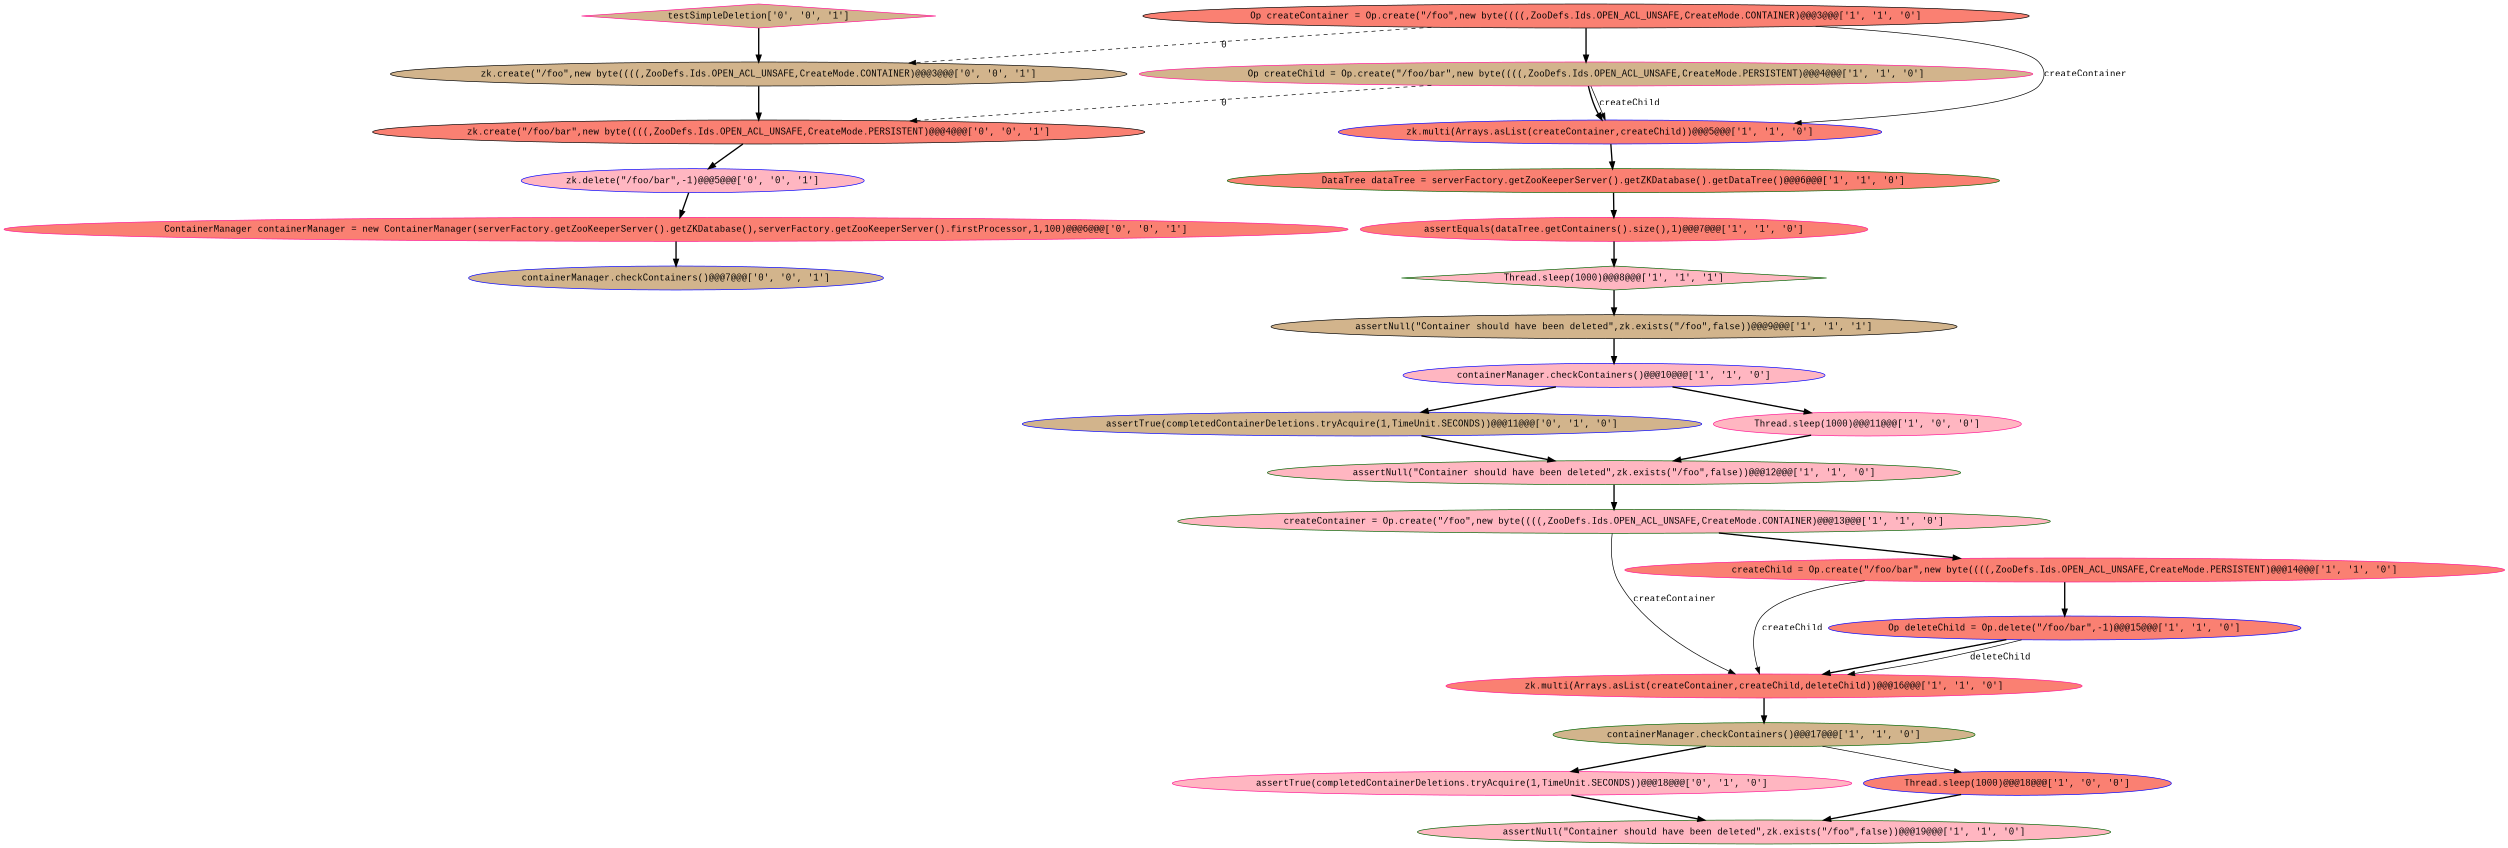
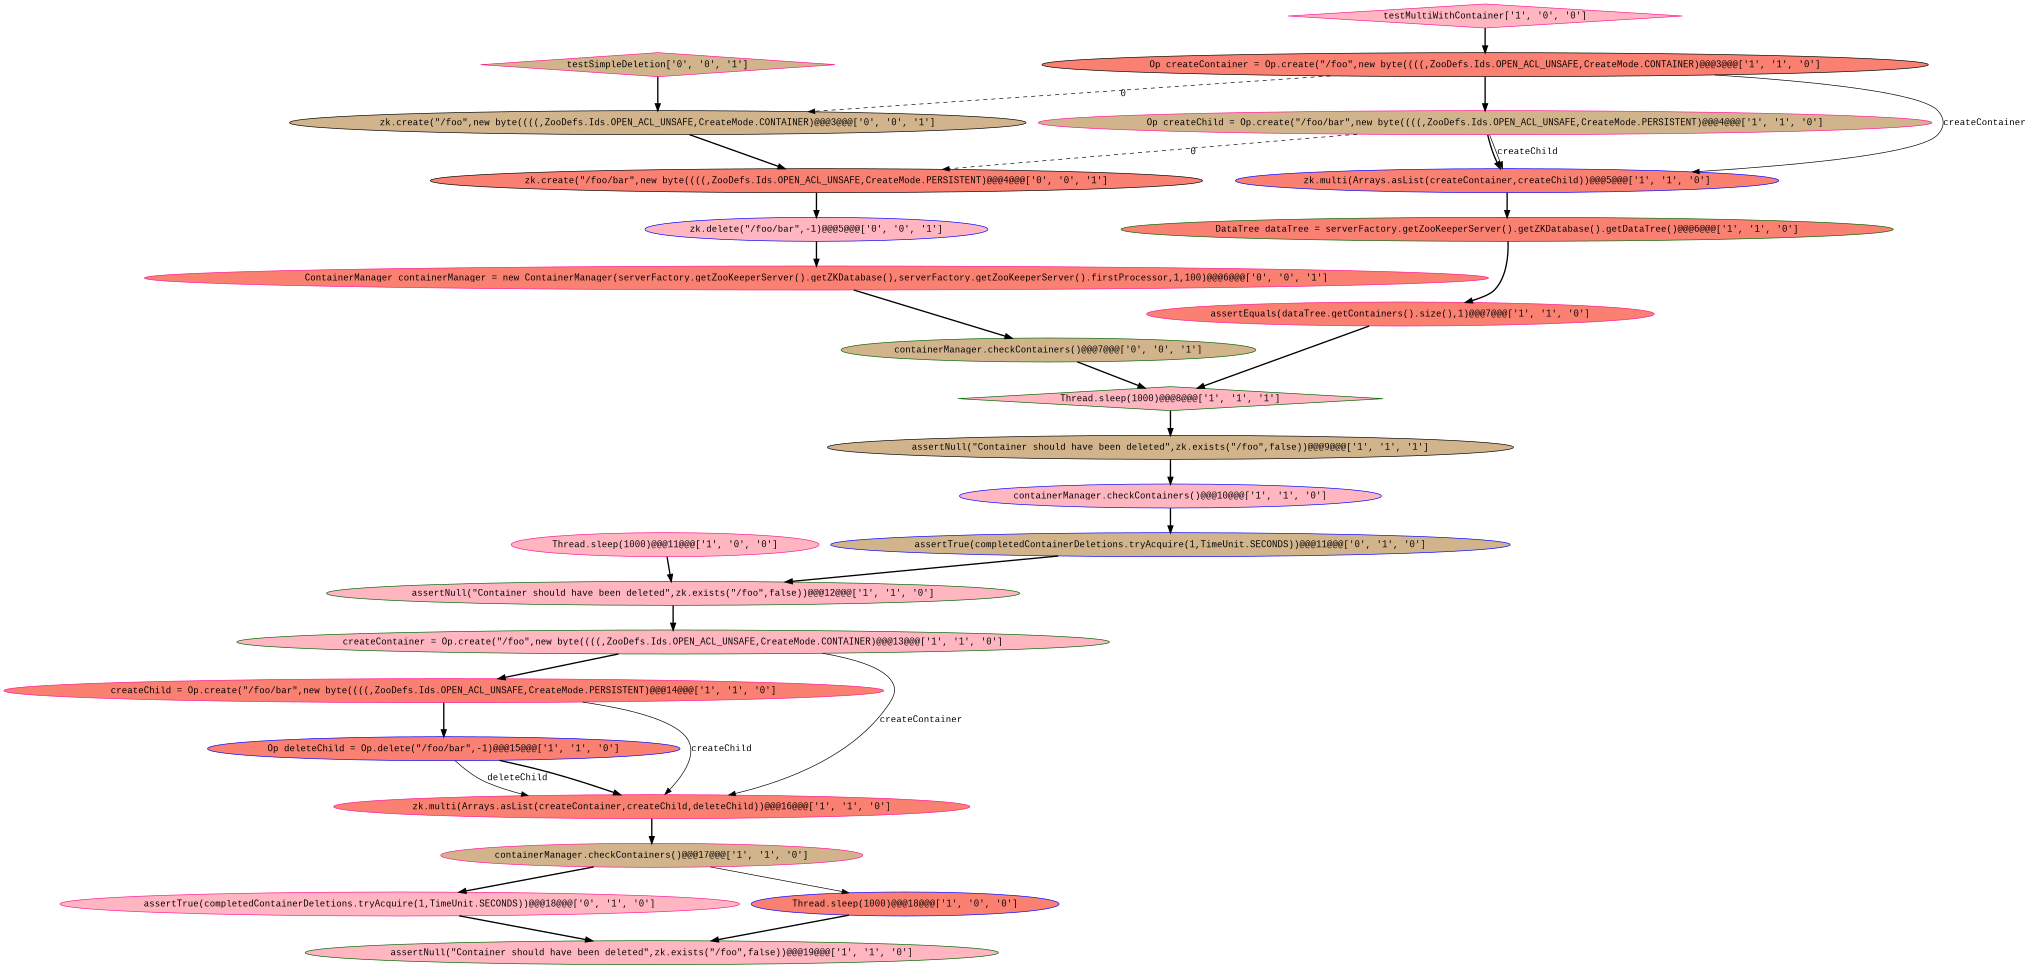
node "testMultiWithContainer['1', '0', '0']": added
node "containerManager.checkContainers()@@@7@@@['0', '0', '1']": color blue -> darkgreen
edge "containerManager.checkContainers()@@@7@@@['0', '0', '1']" -> "Thread.sleep(1000)@@@8@@@['1', '1', '1']": added
edge "containerManager.checkContainers()@@@10@@@['1', '1', '0']" -> "Thread.sleep(1000)@@@11@@@['1', '0', '0']": removed
node "containerManager.checkContainers()@@@17@@@['1', '1', '0']": color darkgreen -> deeppink
